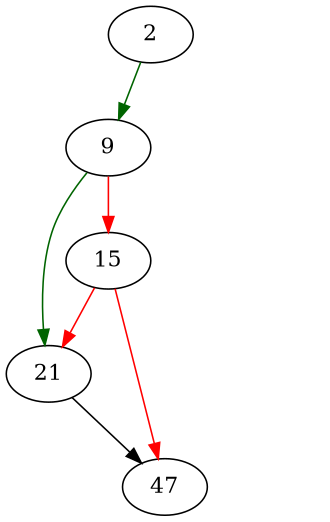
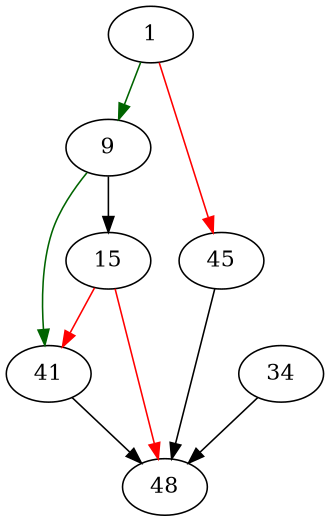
node "2": label "2" -> "1"
edge "9" -> "15": color red -> black
node "45": added
node "21": label "21" -> "41"
node "34": added
node "47": label "47" -> "48"
